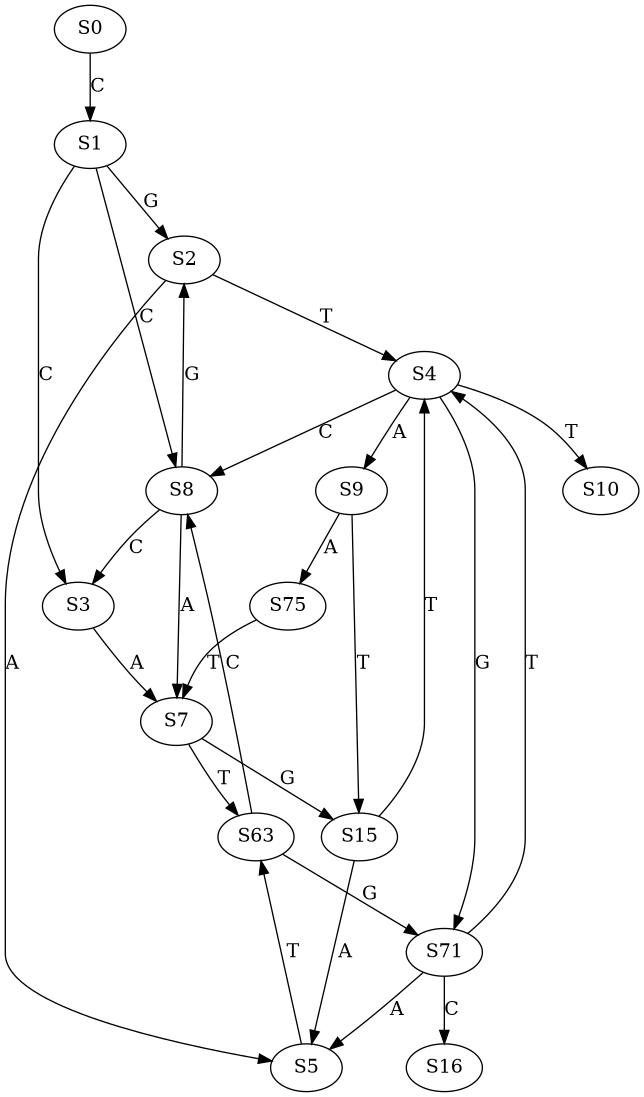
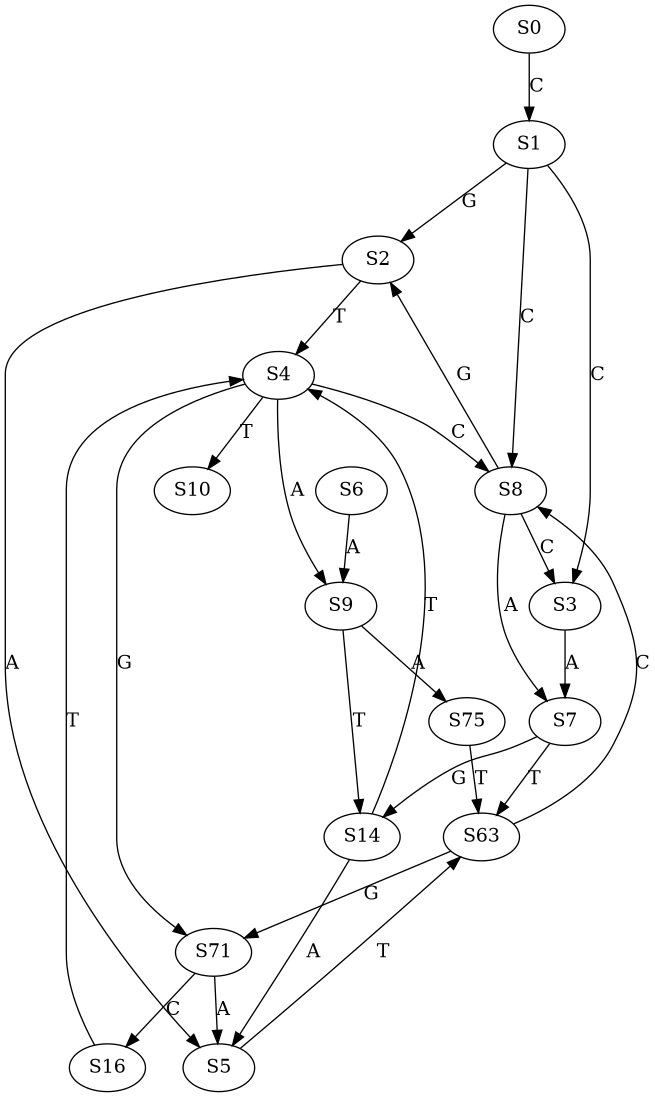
node "S6": added
edge "S75" -> "S7": now "S75" -> "S63"
edge "S71" -> "S4": now "S16" -> "S4"
node "S15": label "S15" -> "S14"
